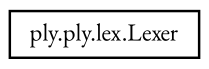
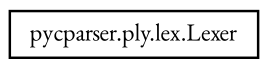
node "ply.ply.lex.Lexer": label "ply.ply.lex.Lexer" -> "pycparser.ply.lex.Lexer"
